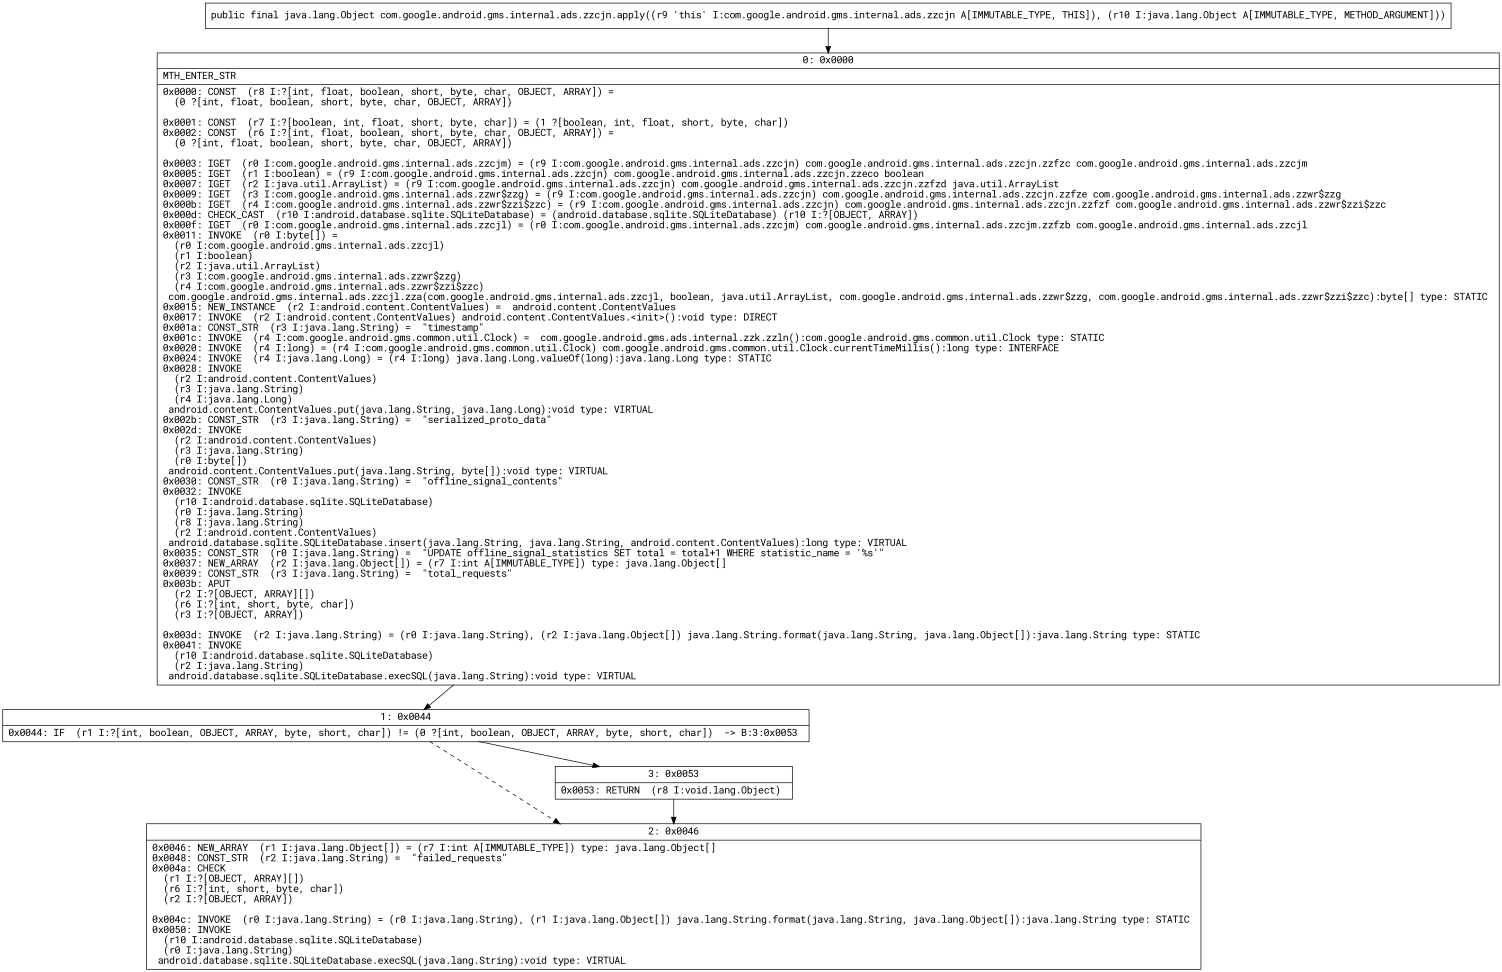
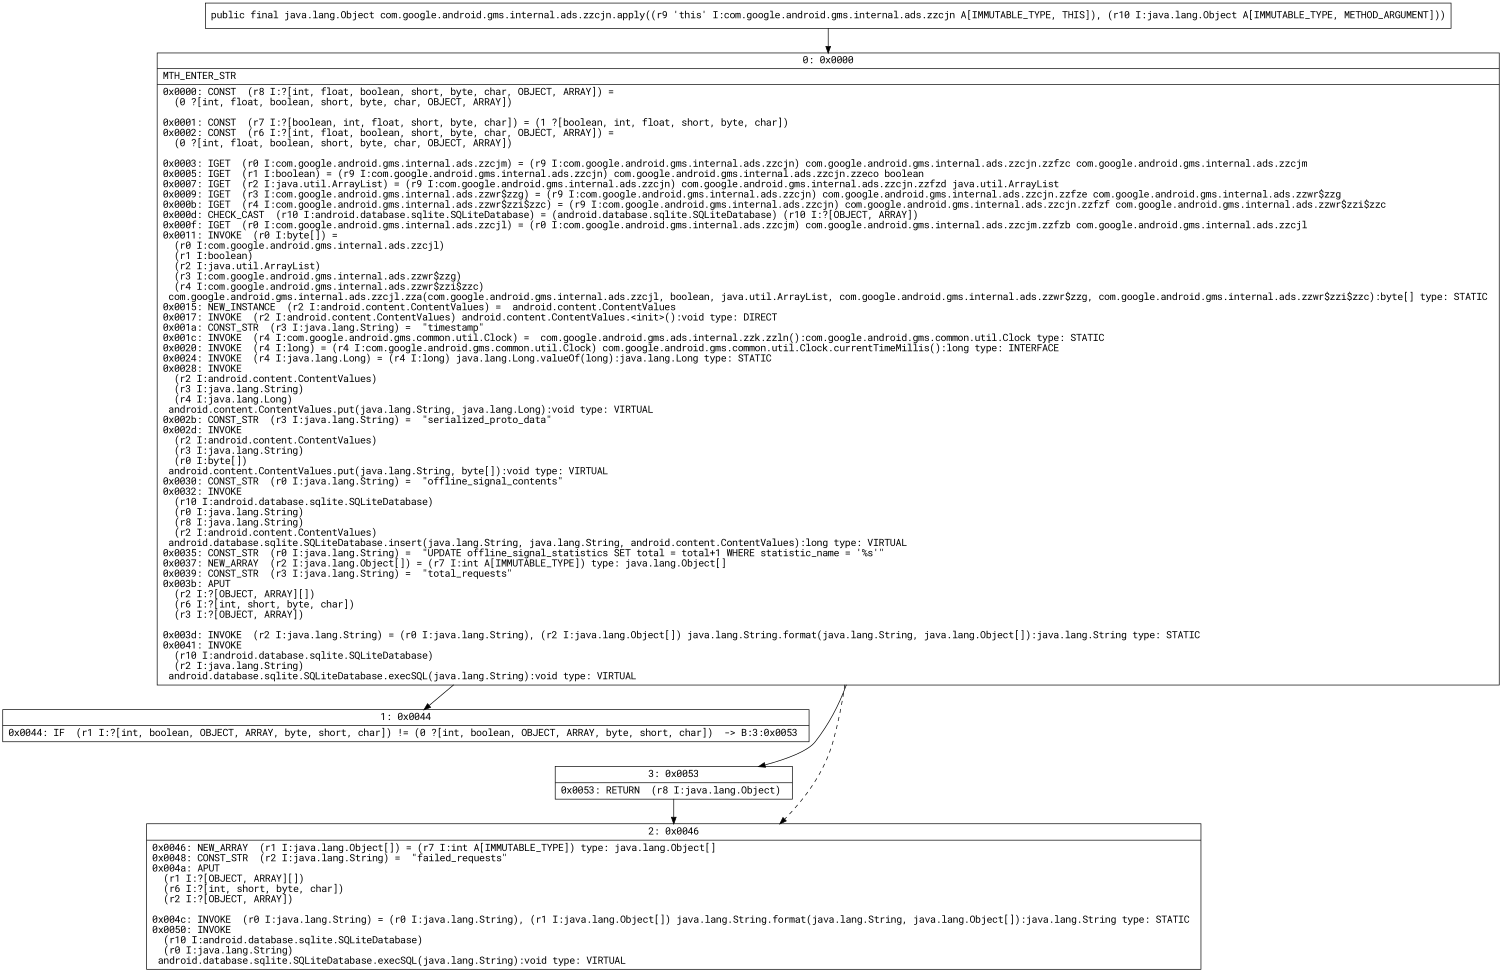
edge "1: 0x0044" -> "3: 0x0053": now "0: 0x0000" -> "3: 0x0053"
edge "1: 0x0044" -> "2: 0x0046": now "0: 0x0000" -> "2: 0x0046"
node "3: 0x0053": text "0x0053: RETURN  (r8 I:void.lang.Object)" -> "0x0053: RETURN  (r8 I:java.lang.Object)"
node "2: 0x0046": text "0x004a: CHECK" -> "0x004a: APUT"
